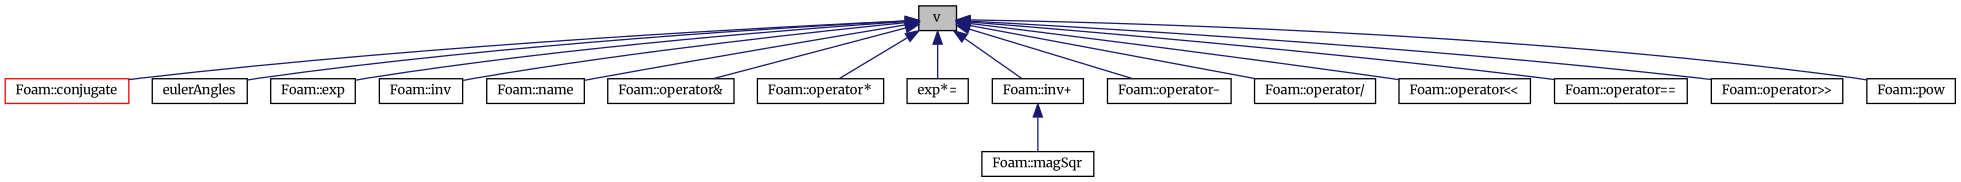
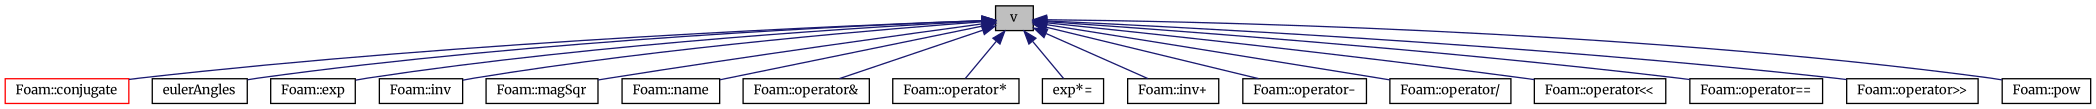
edge "Foam::magSqr" -> "Foam::inv+": now "Foam::magSqr" -> "v"
